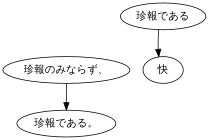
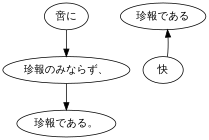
node "啻に": added
edge "珍報である" -> "快": reversed
